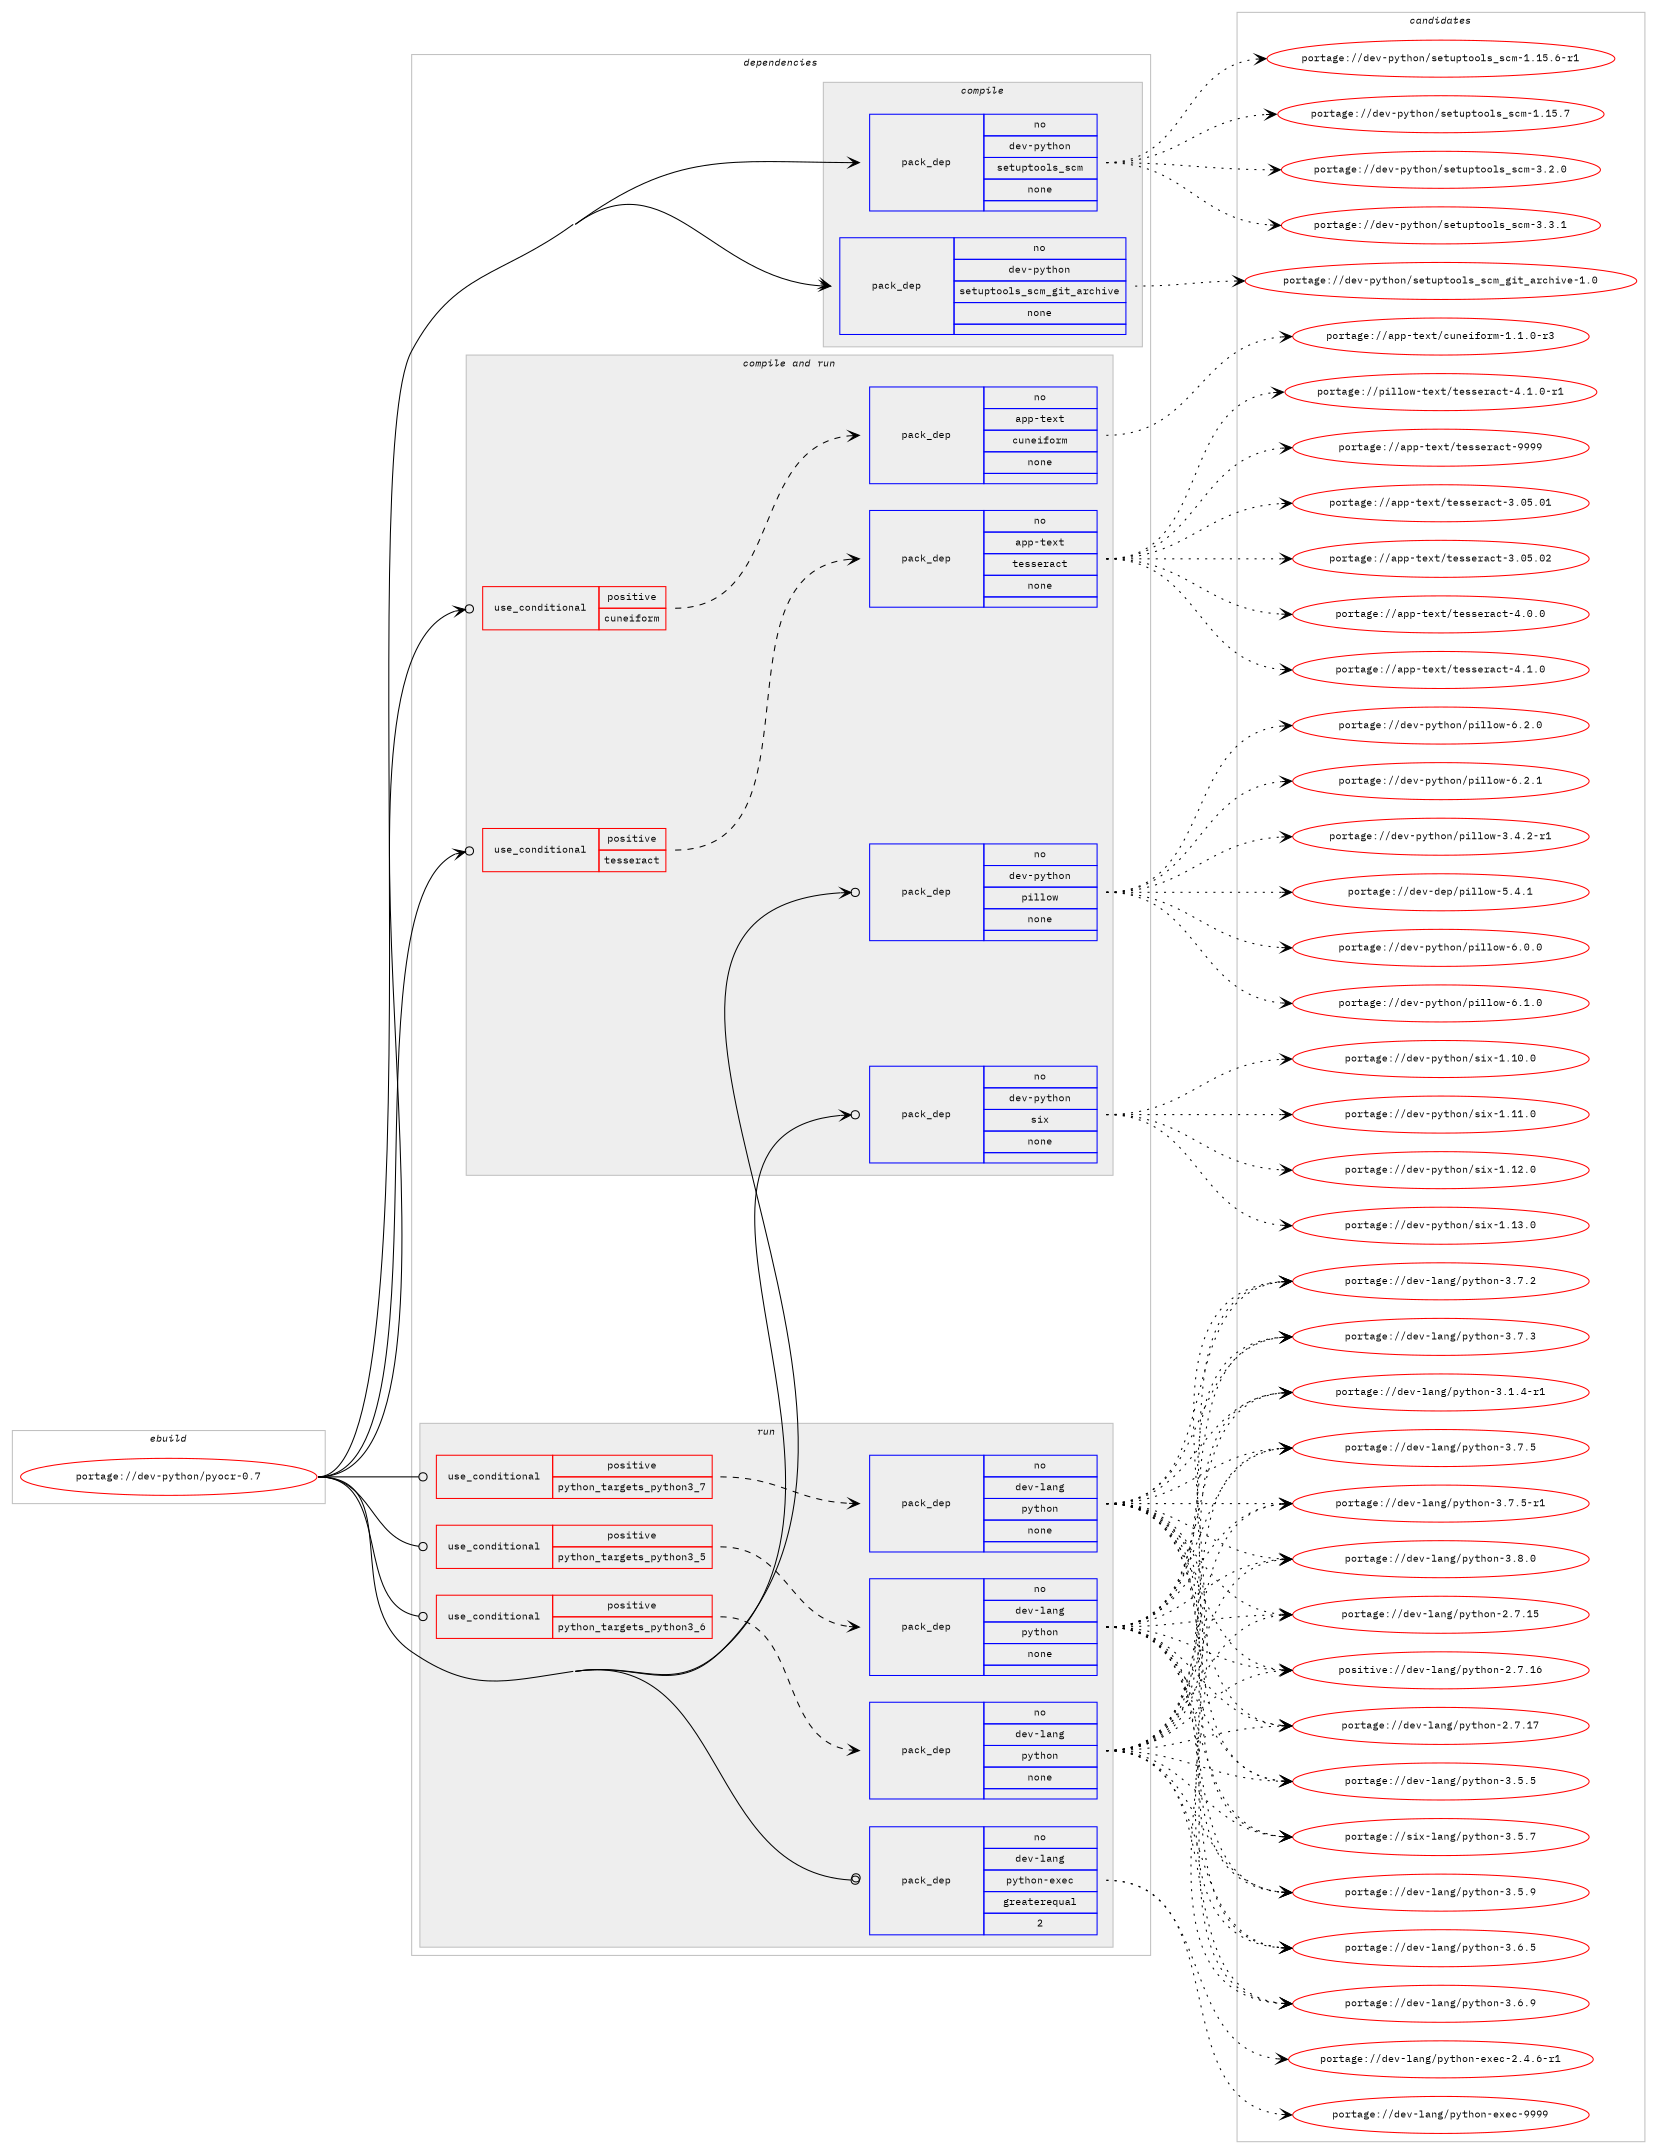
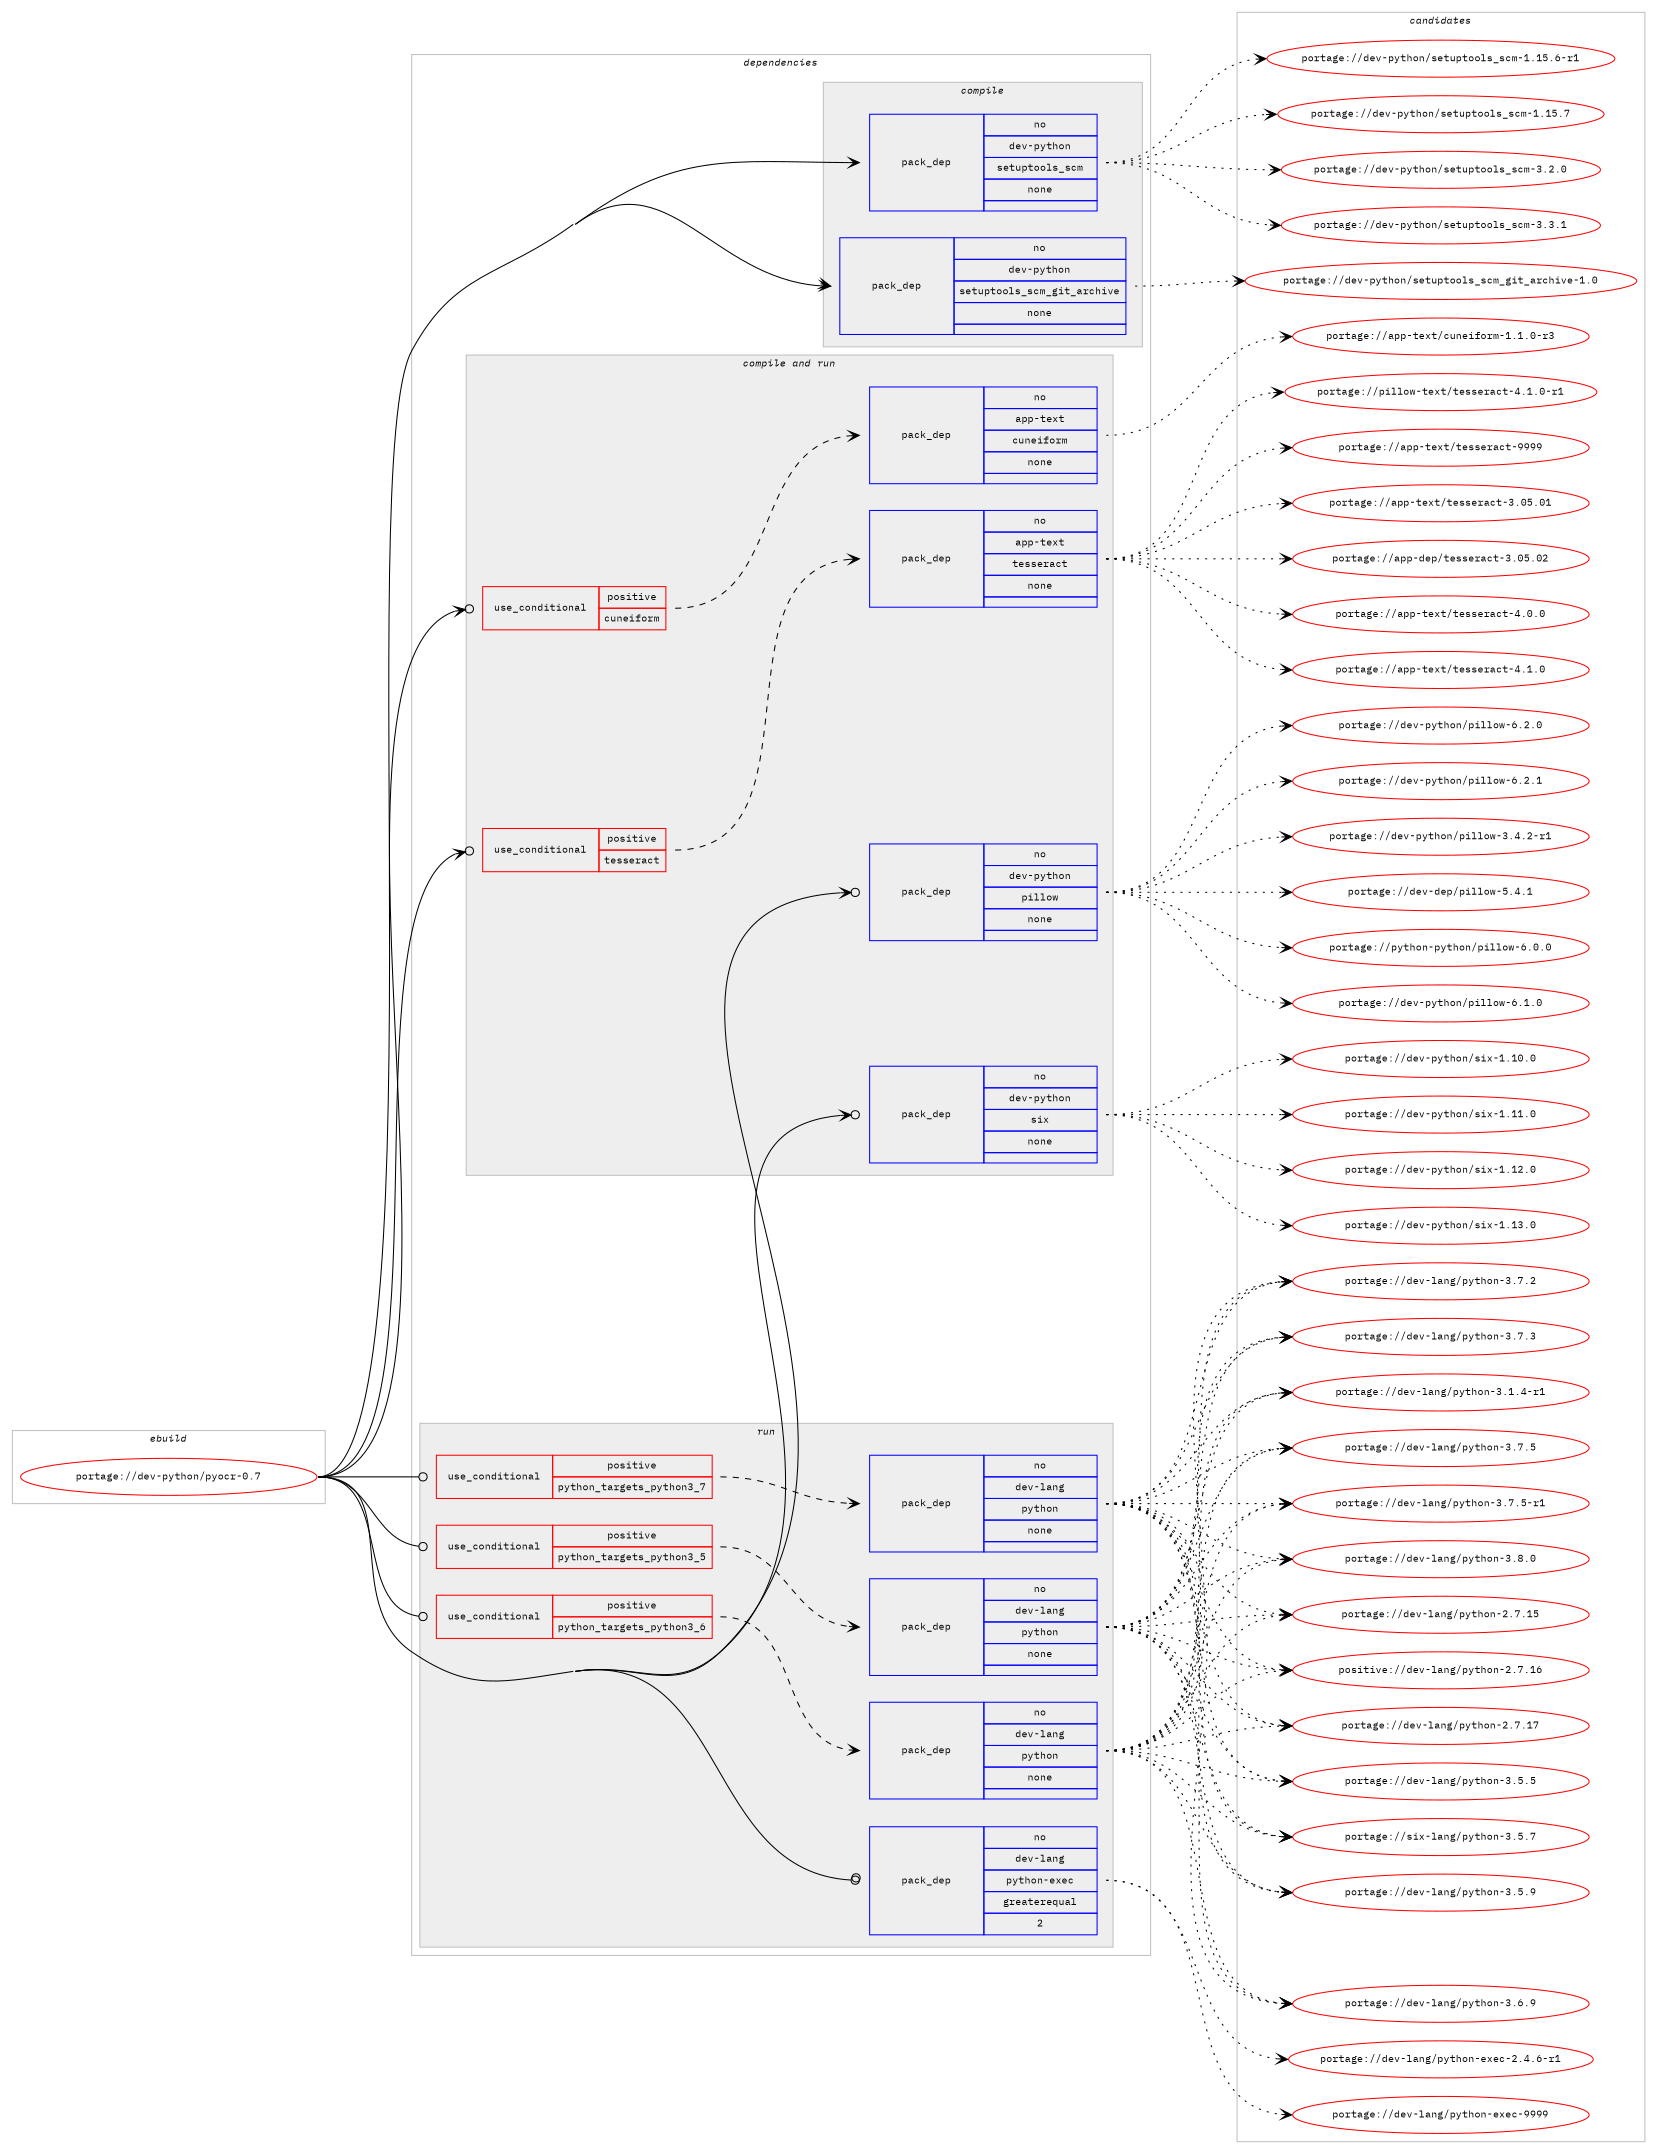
node "portage://app-text/tesseract-3.05.02": label "portage://app-text/tesseract-3.05.02" -> "portage://app-dep/tesseract-3.05.02"
node "portage://dev-python/pillow-6.0.0": label "portage://dev-python/pillow-6.0.0" -> "portage://python-python/pillow-6.0.0"
node "portage://dev-lang/python-3.6.5": removed
